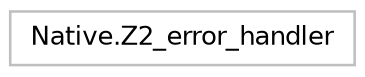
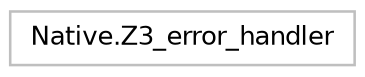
node "Native.Z2_error_handler": label "Native.Z2_error_handler" -> "Native.Z3_error_handler"
